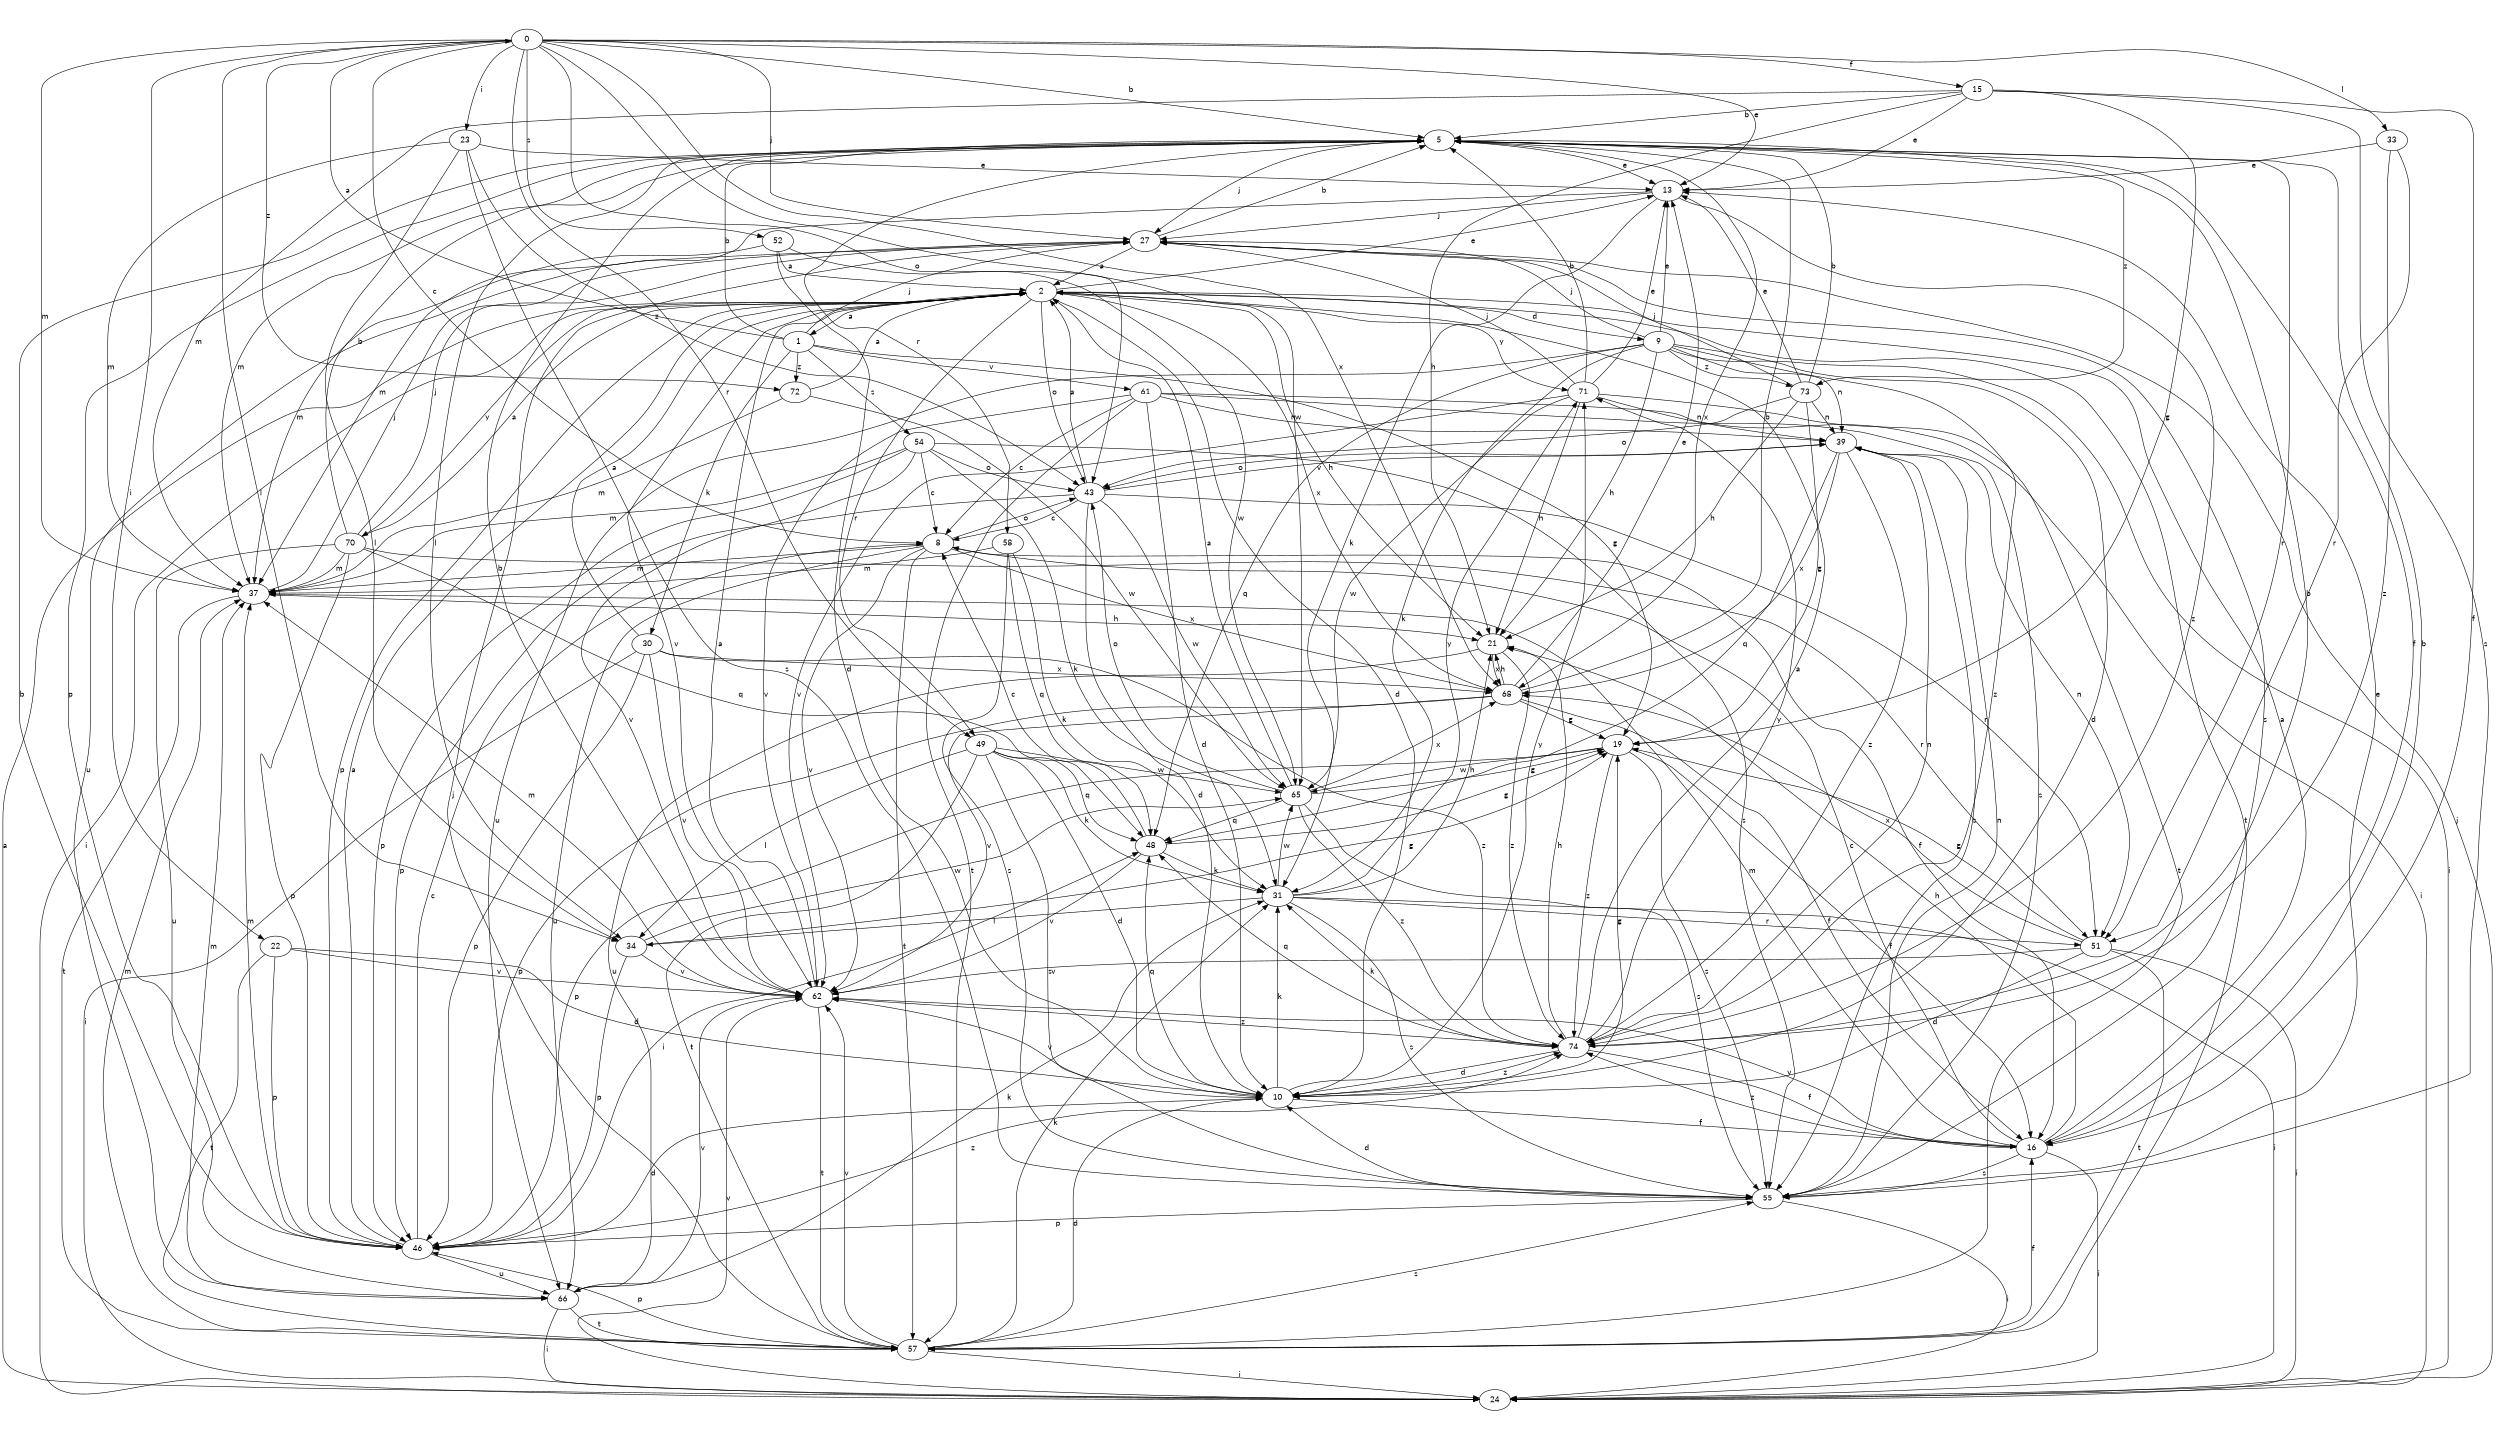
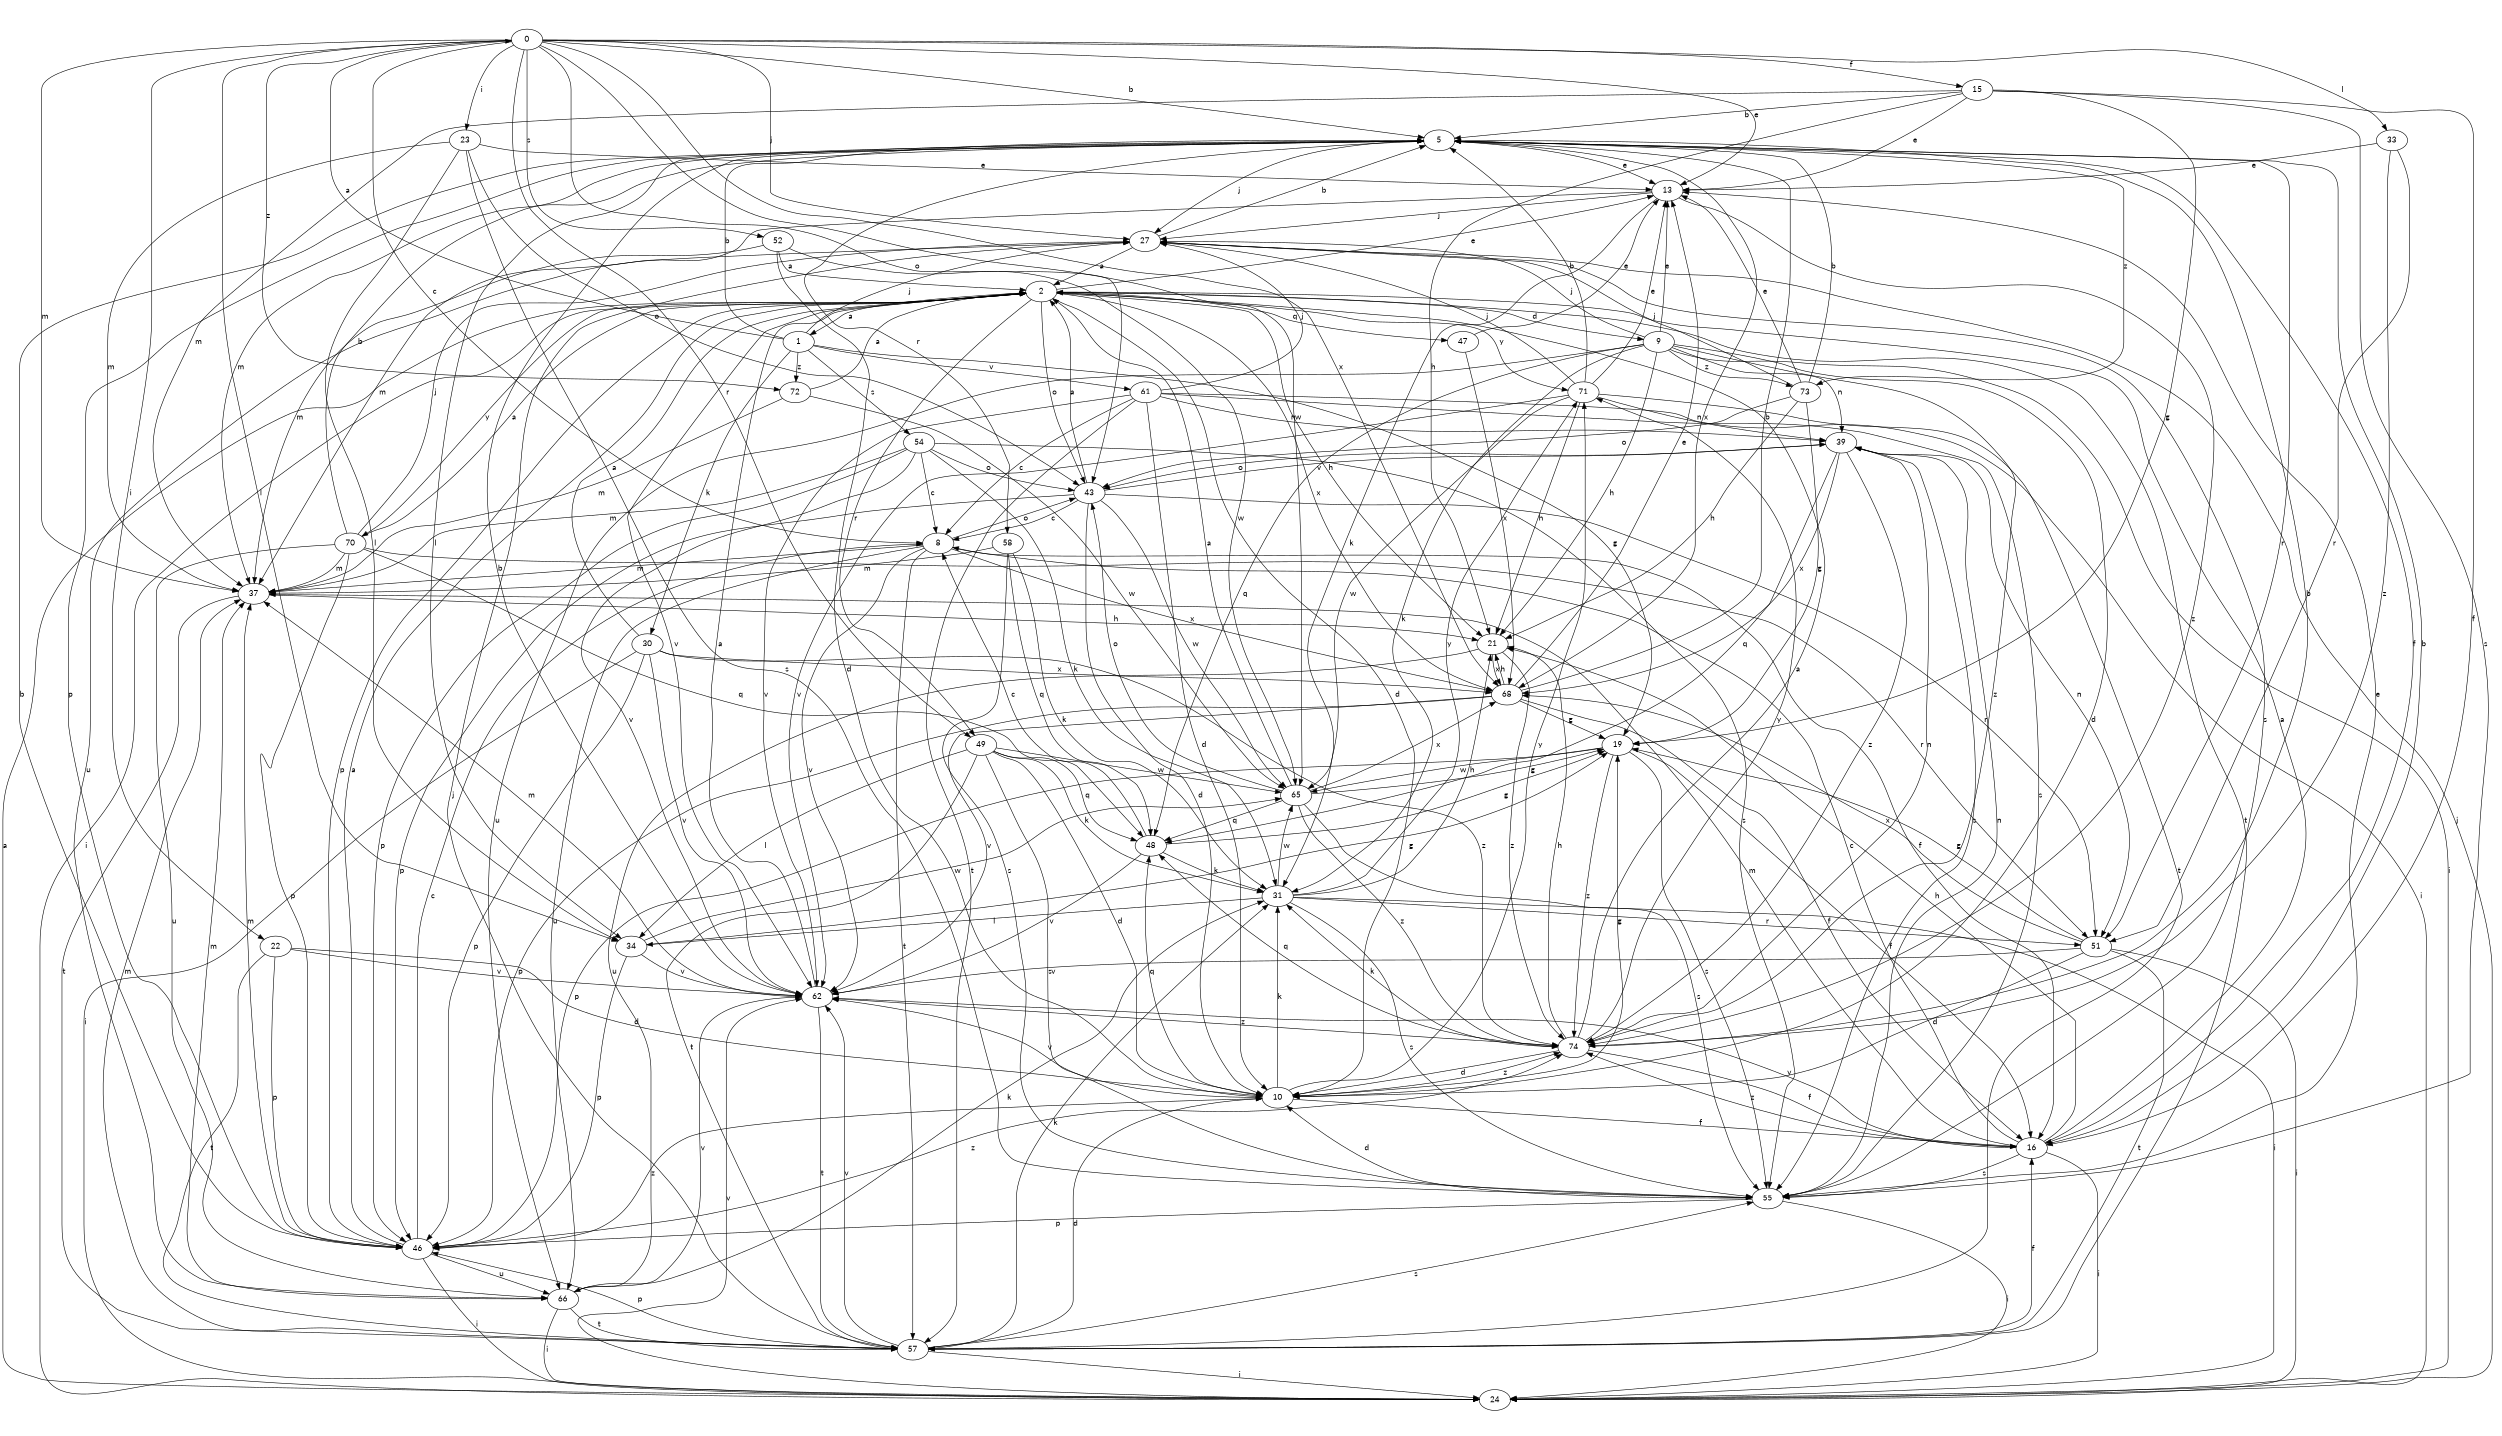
edge "37" -> "27": now "61" -> "27"
edge "23" -> "43": label "z" -> "o"
node "47": added
edge "73" -> "39": removed, label "n"
edge "46" -> "48": now "46" -> "24"
edge "46" -> "10": label "d" -> "z"
